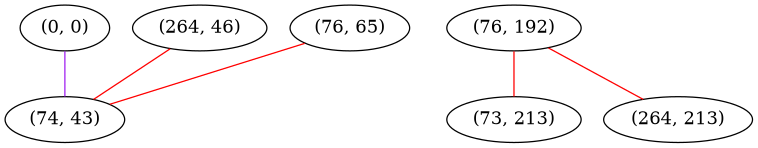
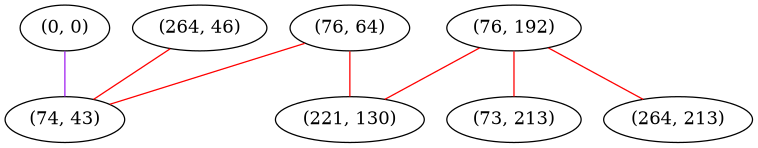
node "(76, 65)": label "(76, 65)" -> "(76, 64)"
node "(221, 130)": added
